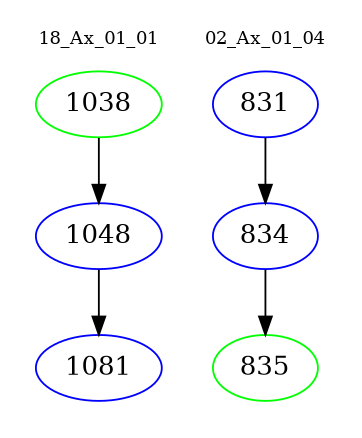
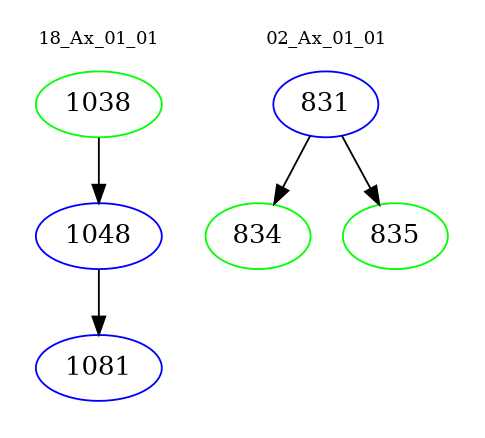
cluster "02_Ax_01_04": label "02_Ax_01_04" -> "02_Ax_01_01"
node "834": color blue -> green
edge "834" -> "835": now "831" -> "835"
